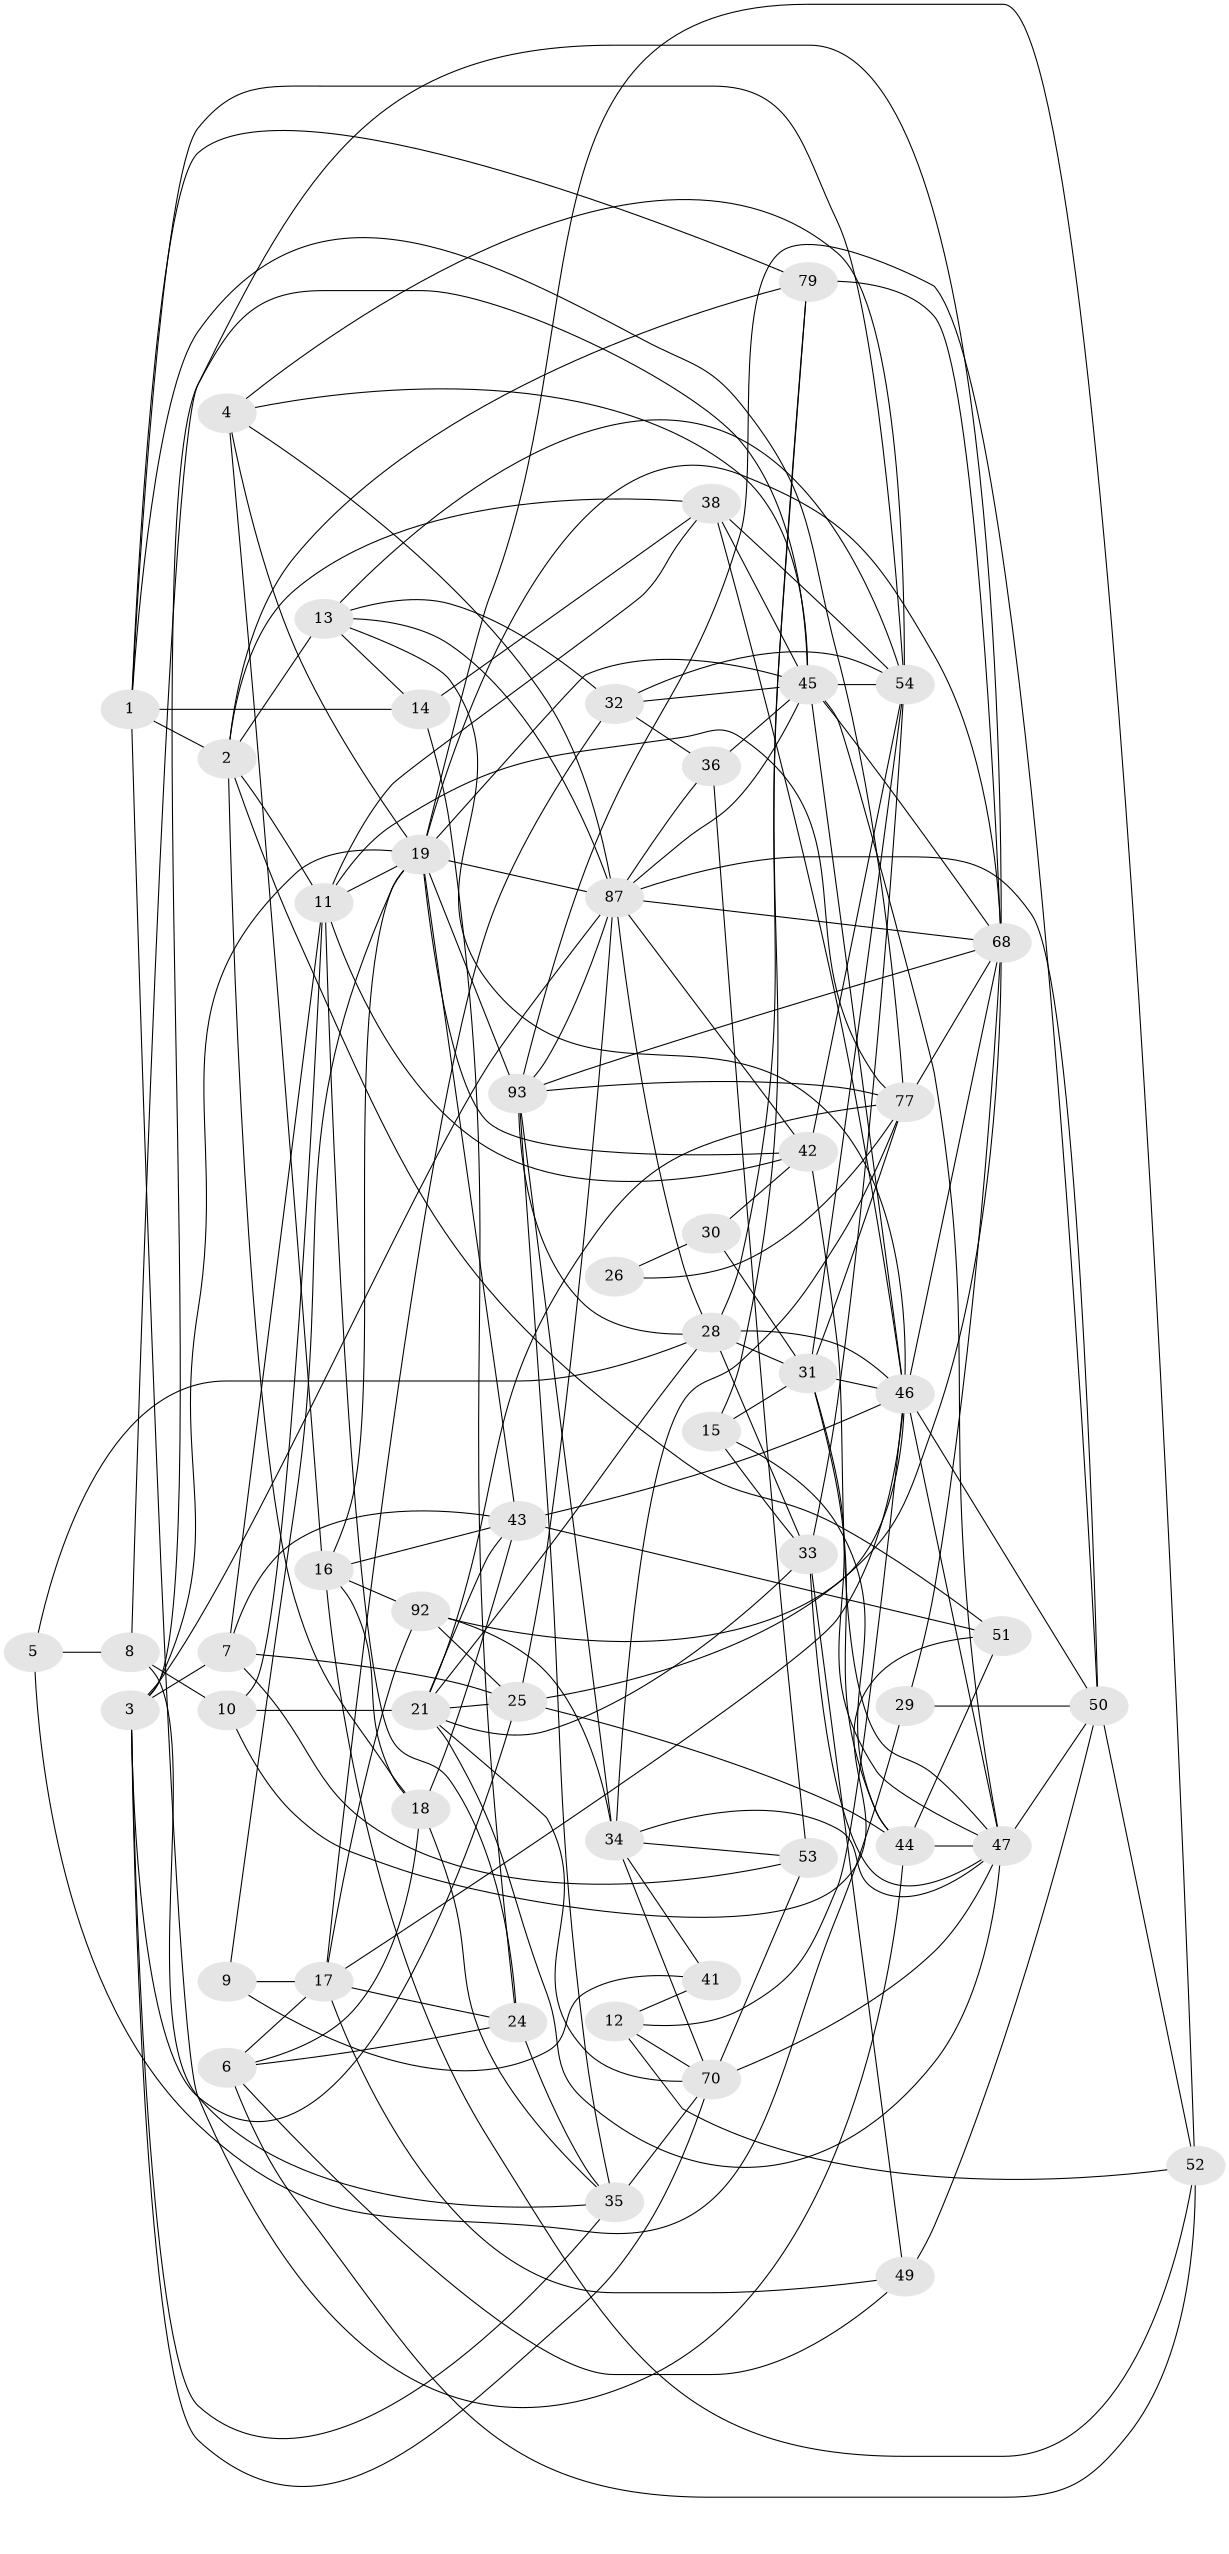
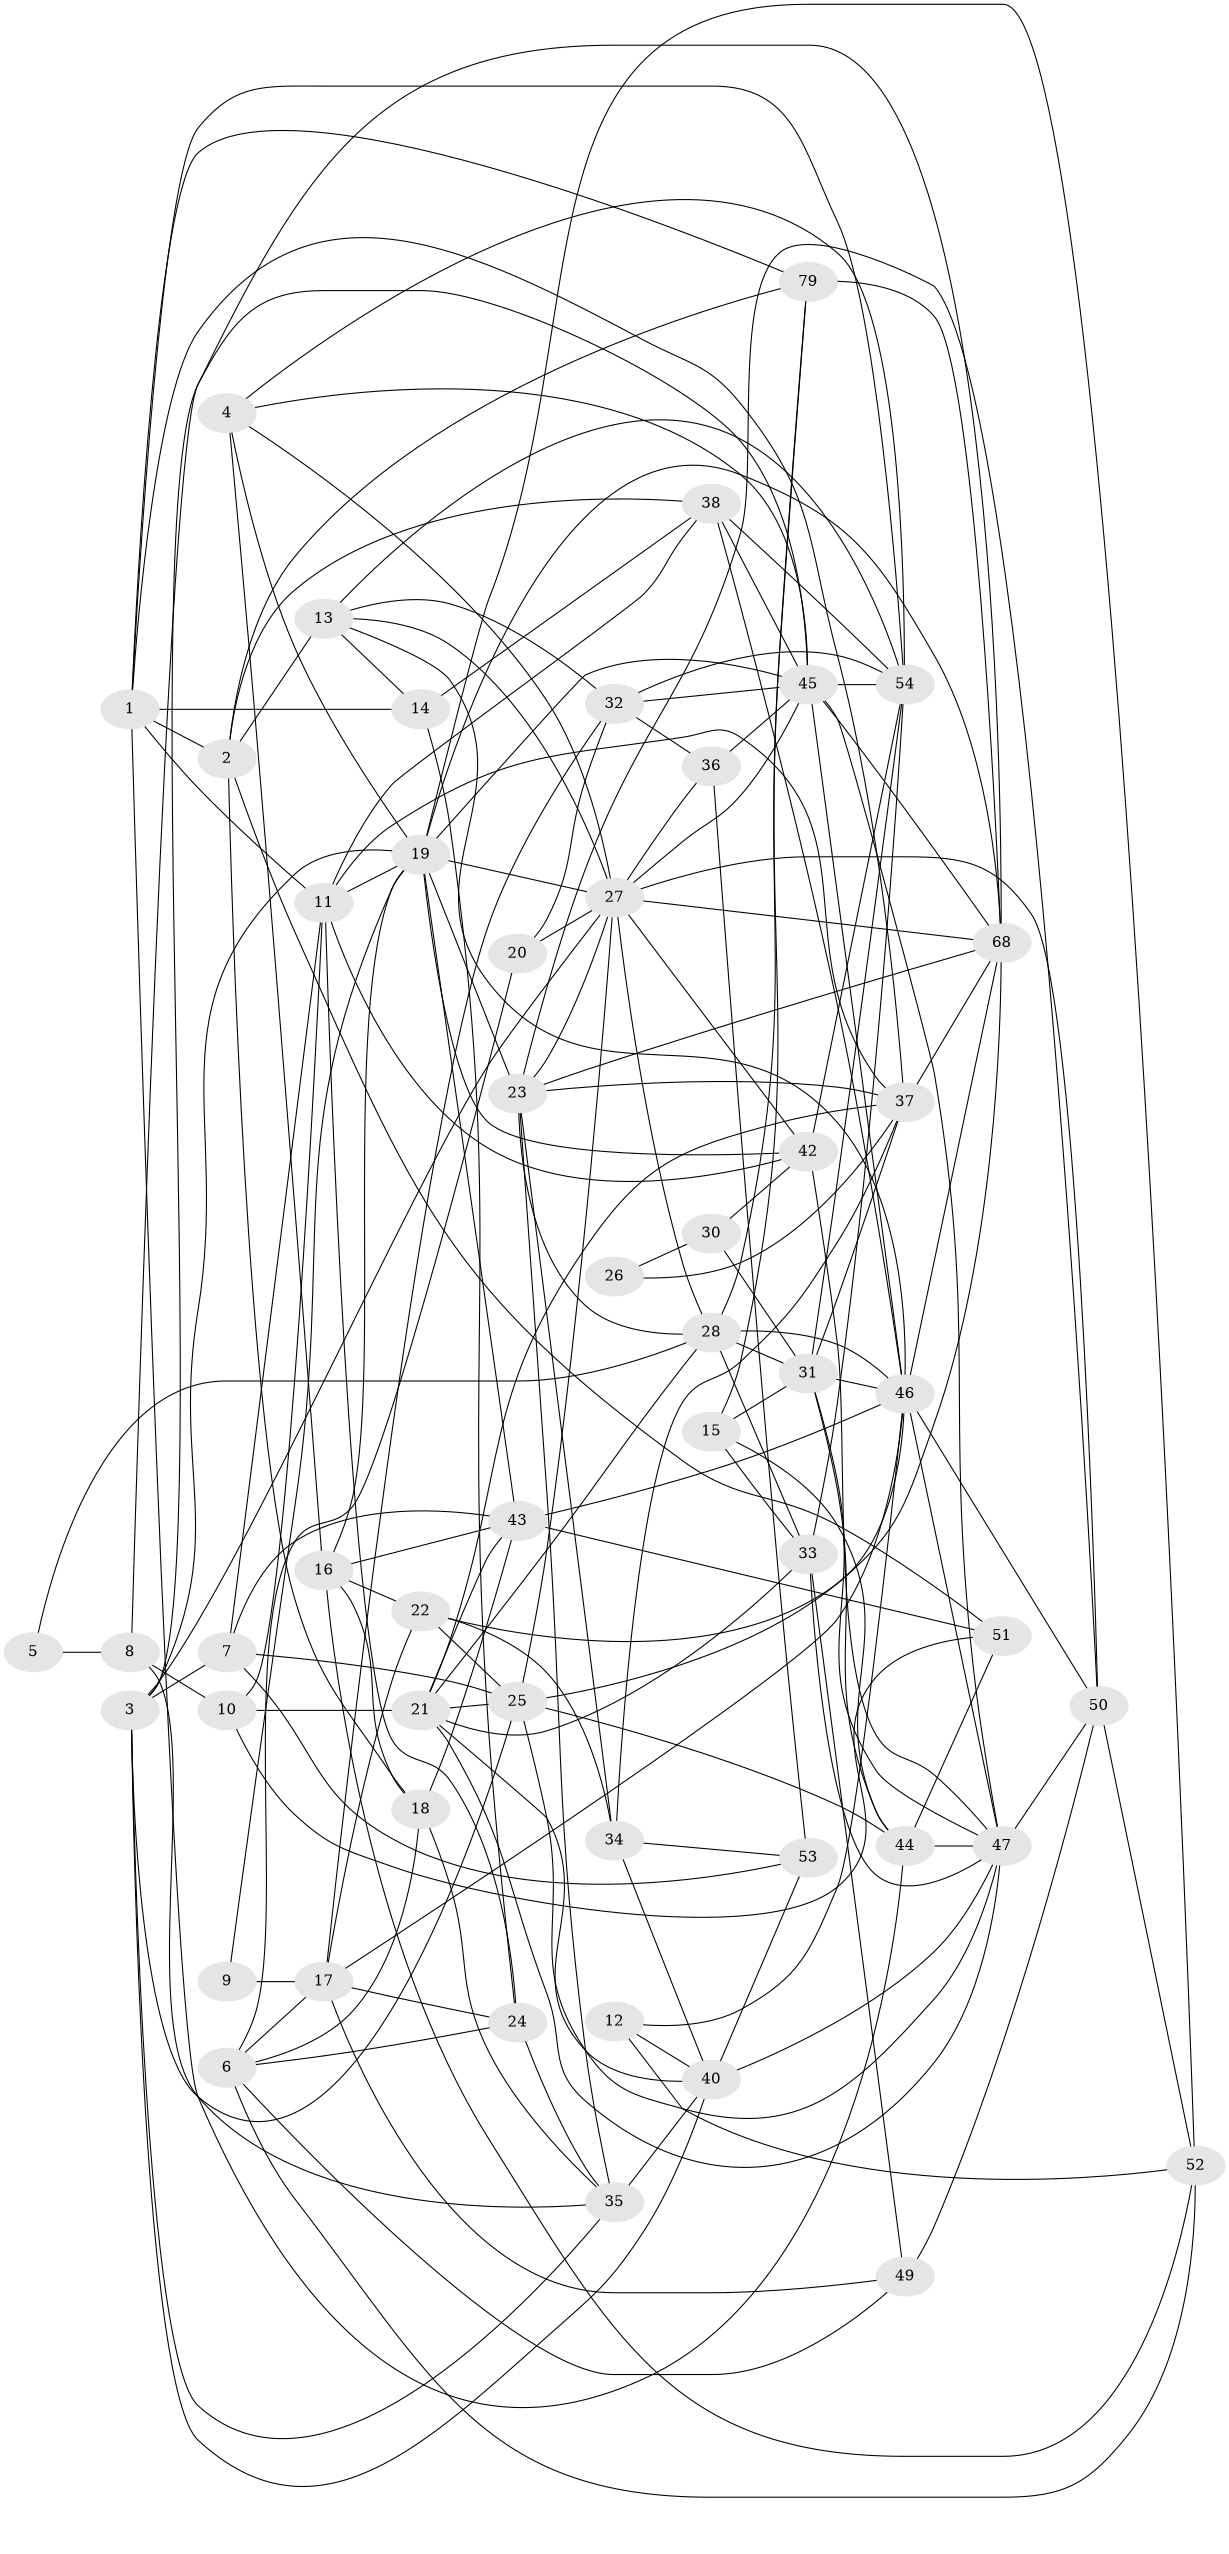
edge "2" -- "11": now "1" -- "11"
node "87": label "87" -> "27"
node "20": added
node "93": label "93" -> "23"
node "77": label "77" -> "37"
node "92": label "92" -> "22"
node "29": removed
edge "34" -- "47": now "25" -- "47"
node "41": removed
node "70": label "70" -> "40"
